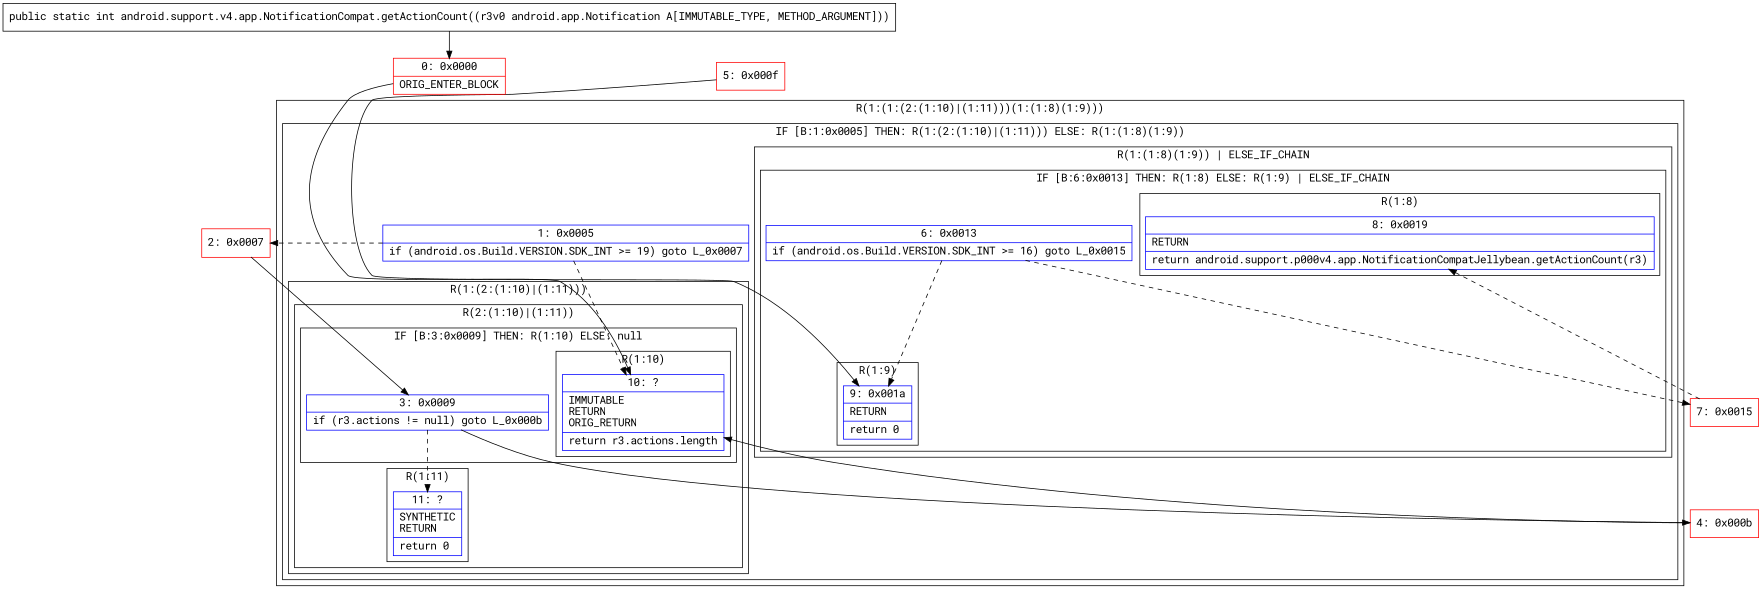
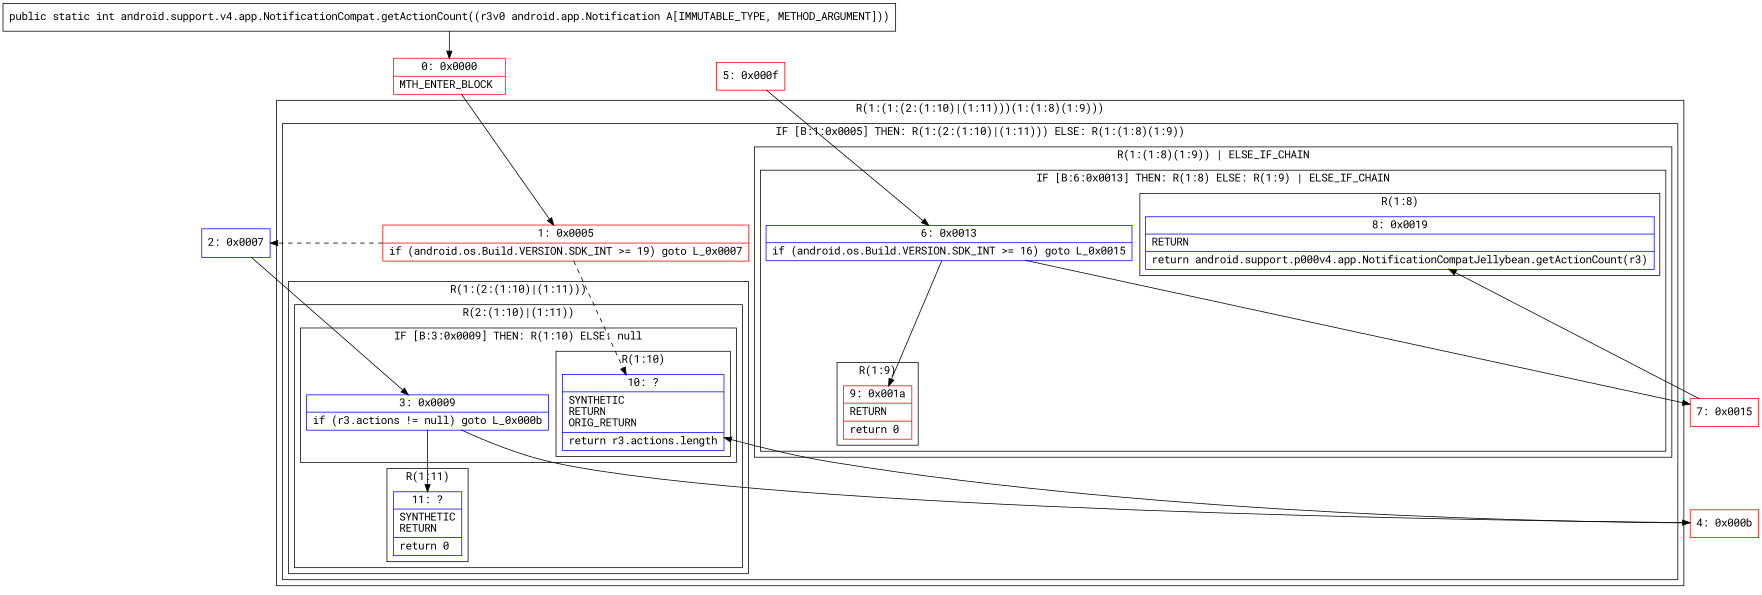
node "0: 0x0000": text "ORIG_ENTER_BLOCK" -> "MTH_ENTER_BLOCK"
node "2: 0x0007": color red -> blue
node "1: 0x0005": color blue -> red
edge "5: 0x000f" -> "9: 0x001a": now "5: 0x000f" -> "6: 0x0013"
edge "0: 0x0000" -> "10: ?": now "0: 0x0000" -> "1: 0x0005"
edge "6: 0x0013" -> "9: 0x001a": style dashed -> solid
edge "6: 0x0013" -> "7: 0x0015": style dashed -> solid
edge "7: 0x0015" -> "8: 0x0019": style dashed -> solid
node "10: ?": text "IMMUTABLE" -> "SYNTHETIC"
node "9: 0x001a": color blue -> red
edge "3: 0x0009" -> "11: ?": style dashed -> solid
